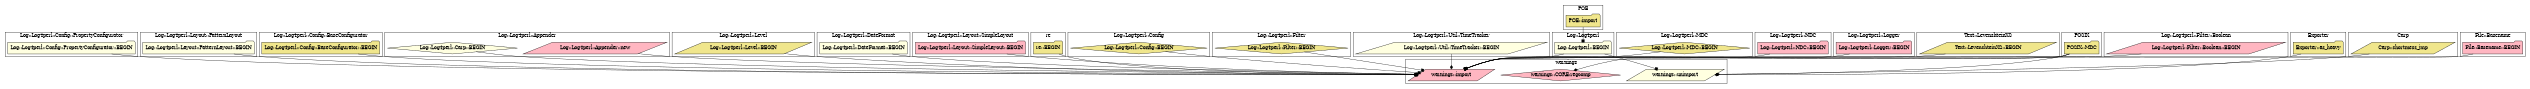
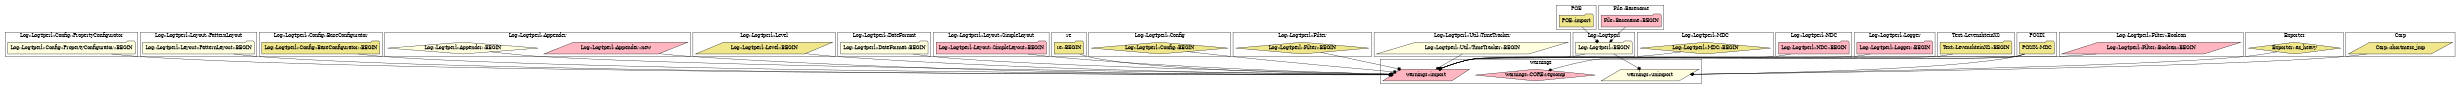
node "Log::Log4perl::Carp::BEGIN": label "Log::Log4perl::Carp::BEGIN" -> "Log::Log4perl::Appender::BEGIN"
node "Text::LevenshteinXS::BEGIN": shape parallelogram -> folder
node "Exporter::as_heavy": shape folder -> diamond
edge "File::Basename::BEGIN" -> "warnings::import": now "File::Basename::BEGIN" -> "Log::Log4perl::BEGIN"
